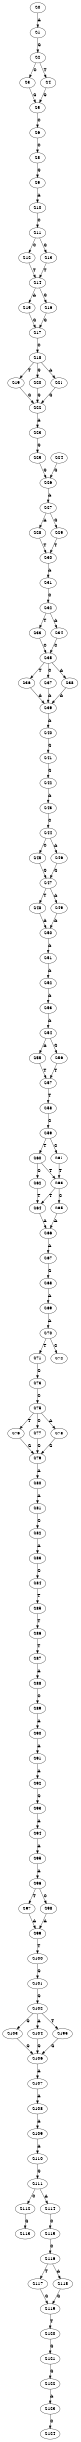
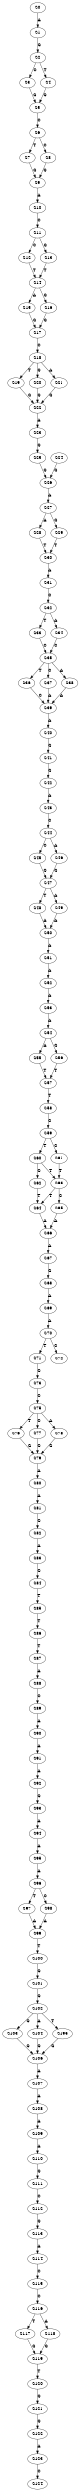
node "S7": added
edge "S36" -> "S39": label "A" -> "C"
edge "S111" -> "S114": now "S113" -> "S114"
